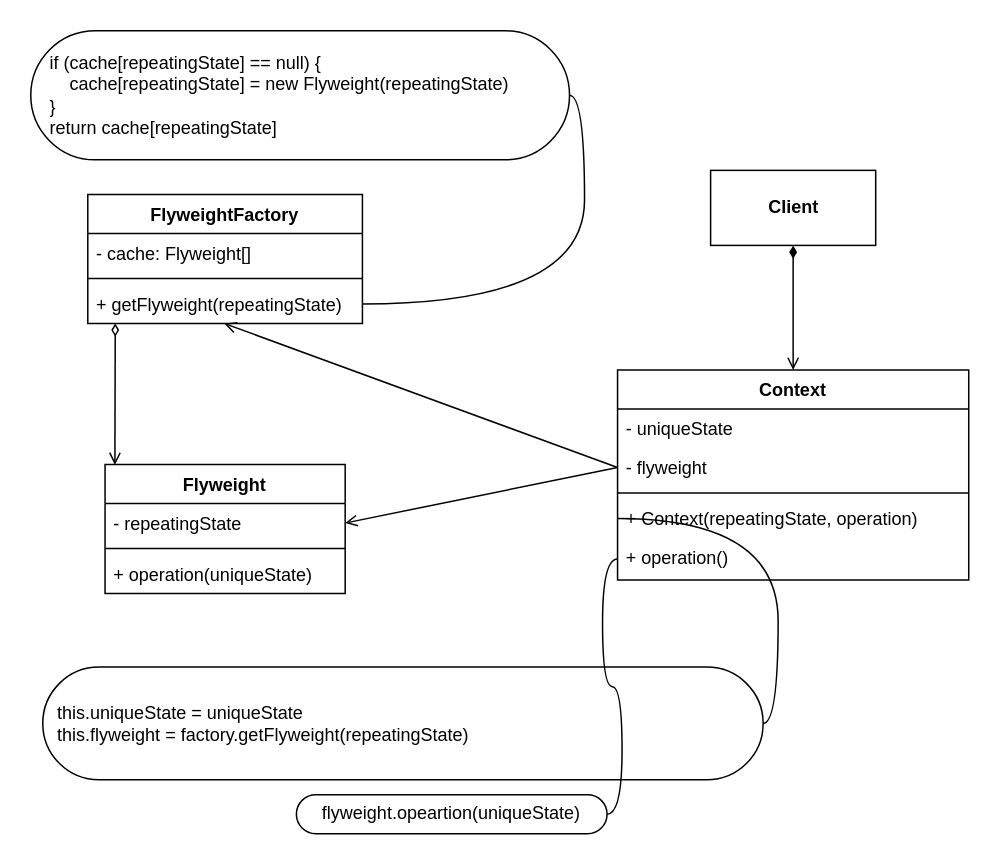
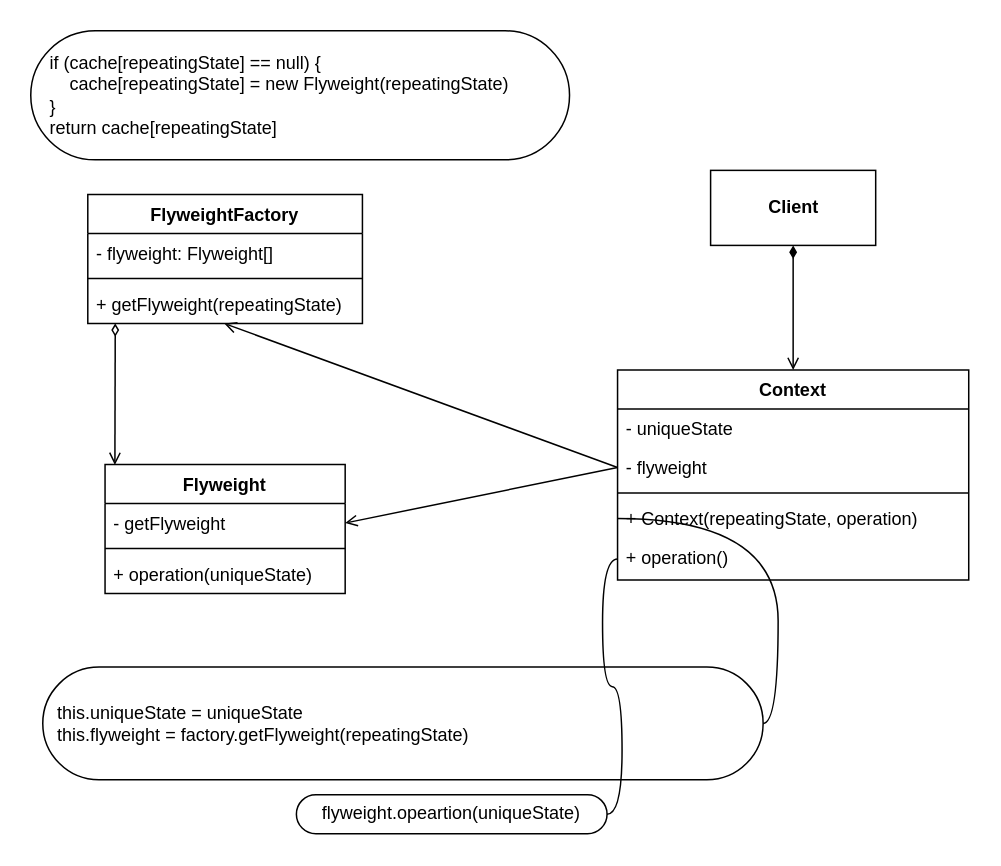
node "- cache: Flyweight[]": label "- cache: Flyweight[]" -> "- flyweight: Flyweight[]"
edge "if (cache[repeatingState] == null) { cache[repeatingState] = new Flyweight(repeatingState) } return cache[repeatingState]" -- "+ getFlyweight(repeatingState)": removed
node "- repeatingState": label "- repeatingState" -> "- getFlyweight"
